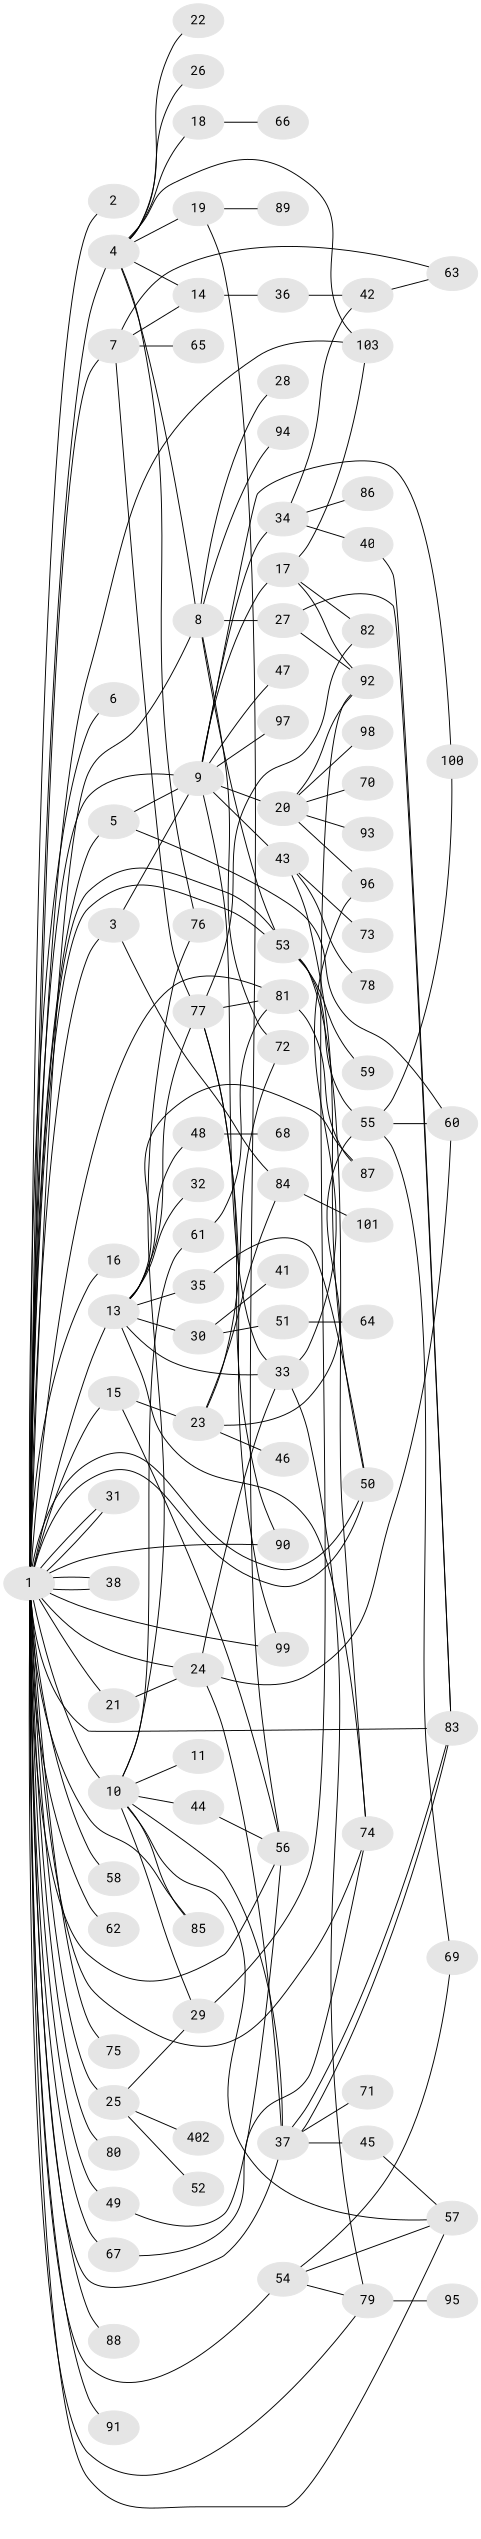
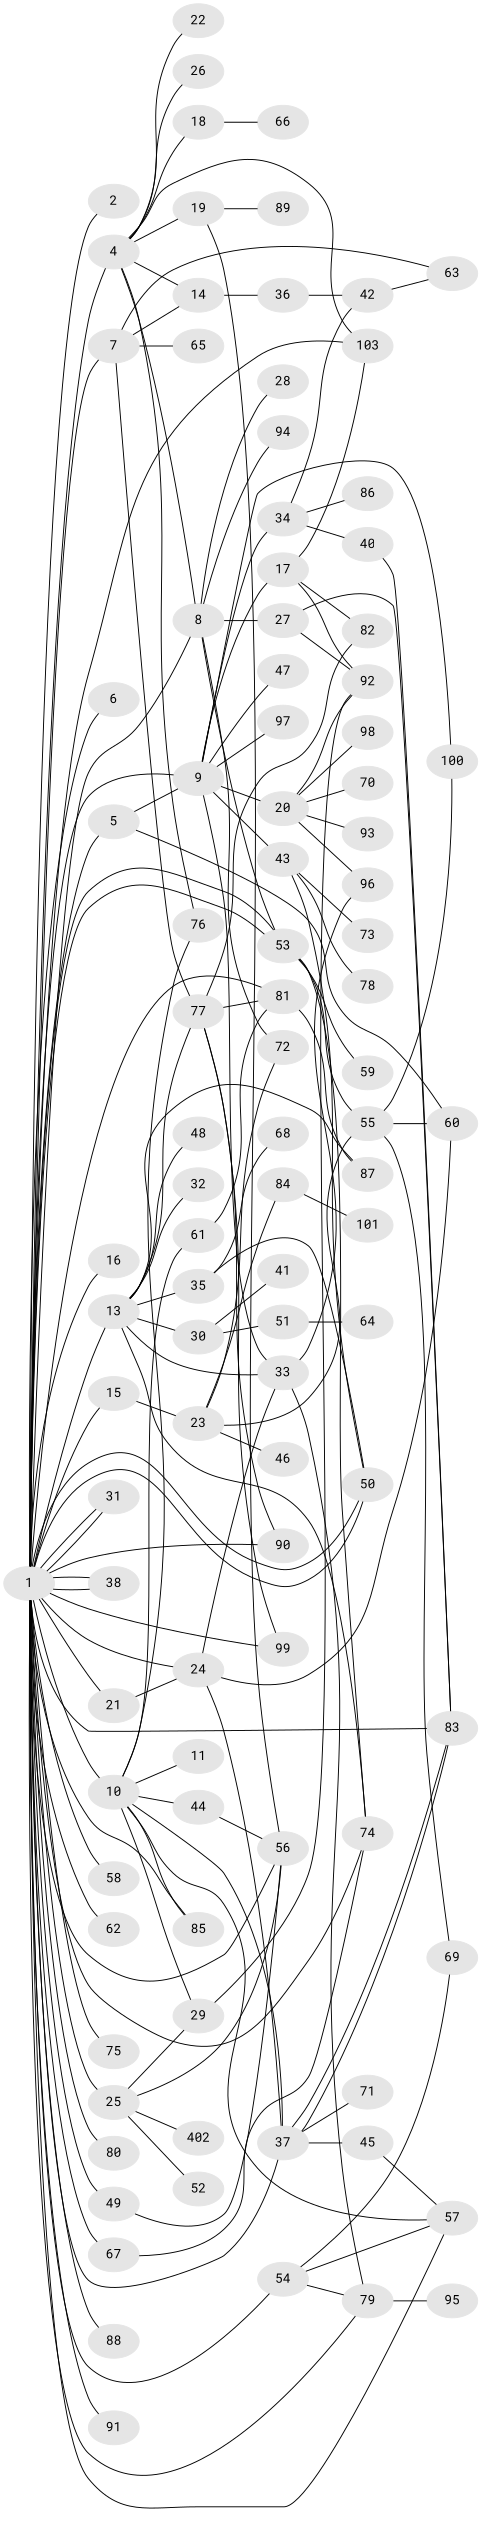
node "3": removed
edge "48" -- "68": now "35" -- "68"
edge "15" -- "56": now "25" -- "56"
